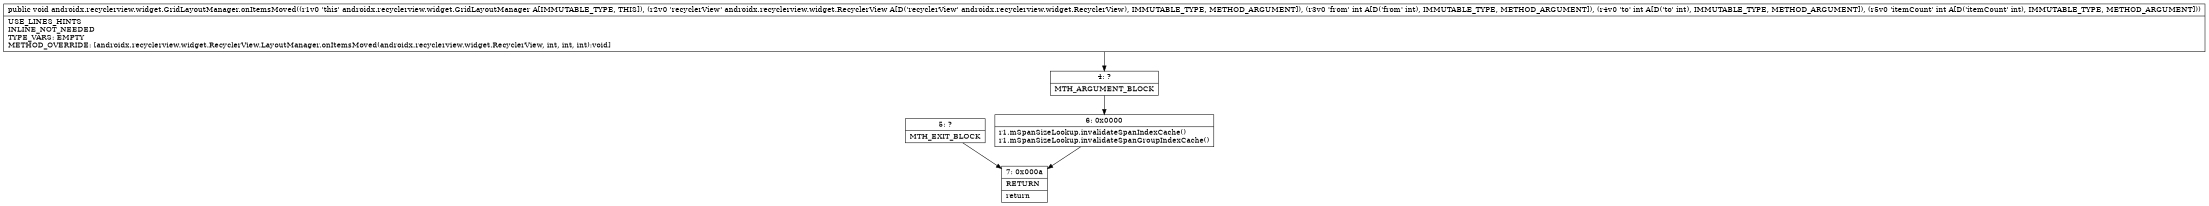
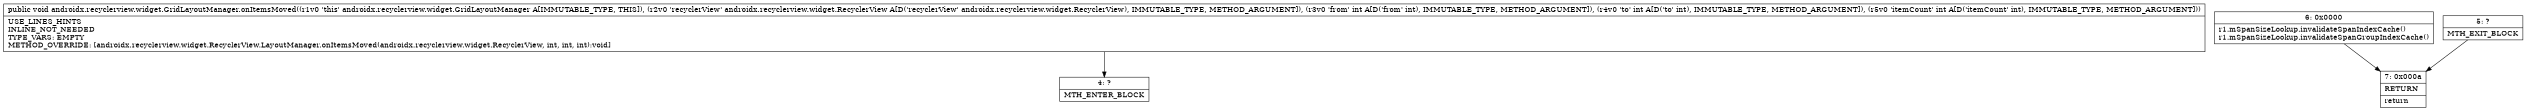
node "4: ?": text "MTH_ARGUMENT_BLOCK" -> "MTH_ENTER_BLOCK"
edge "4: ?" -> "6: 0x0000": removed
